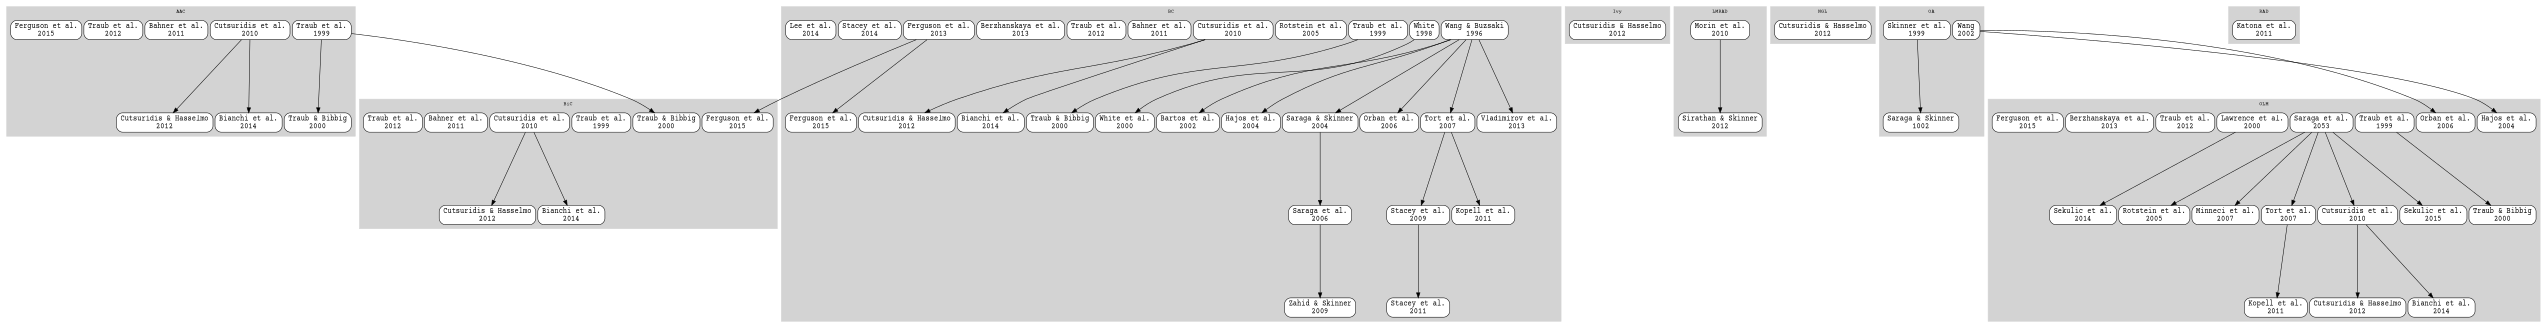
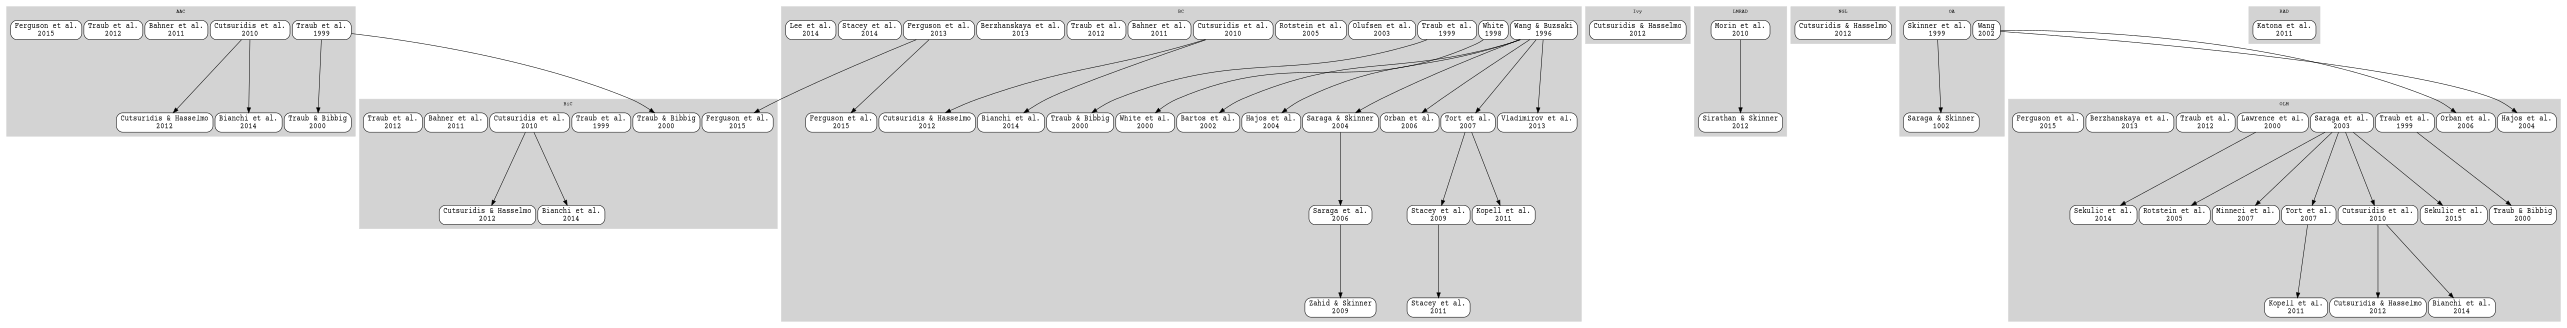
node "Olufsen et al. 2003": added
node "Saraga et al. 2053": label "Saraga et al. 2053" -> "Saraga et al. 2003"
